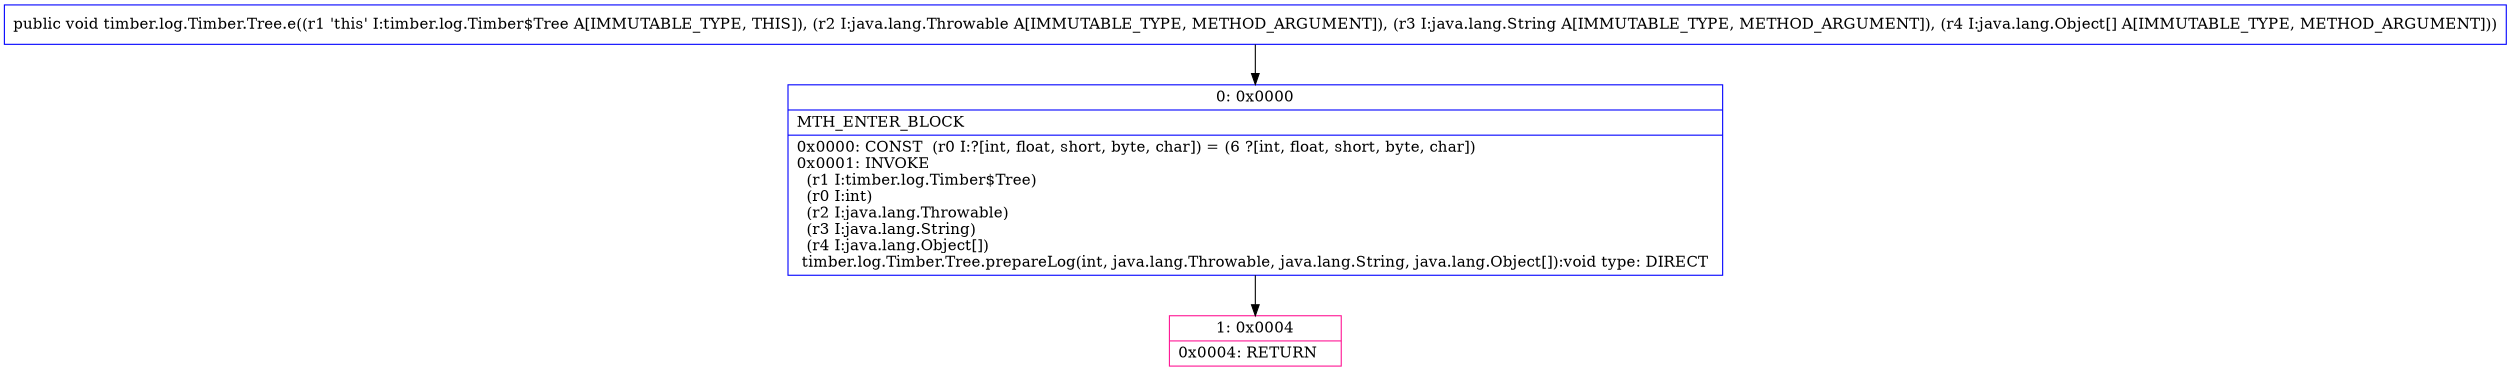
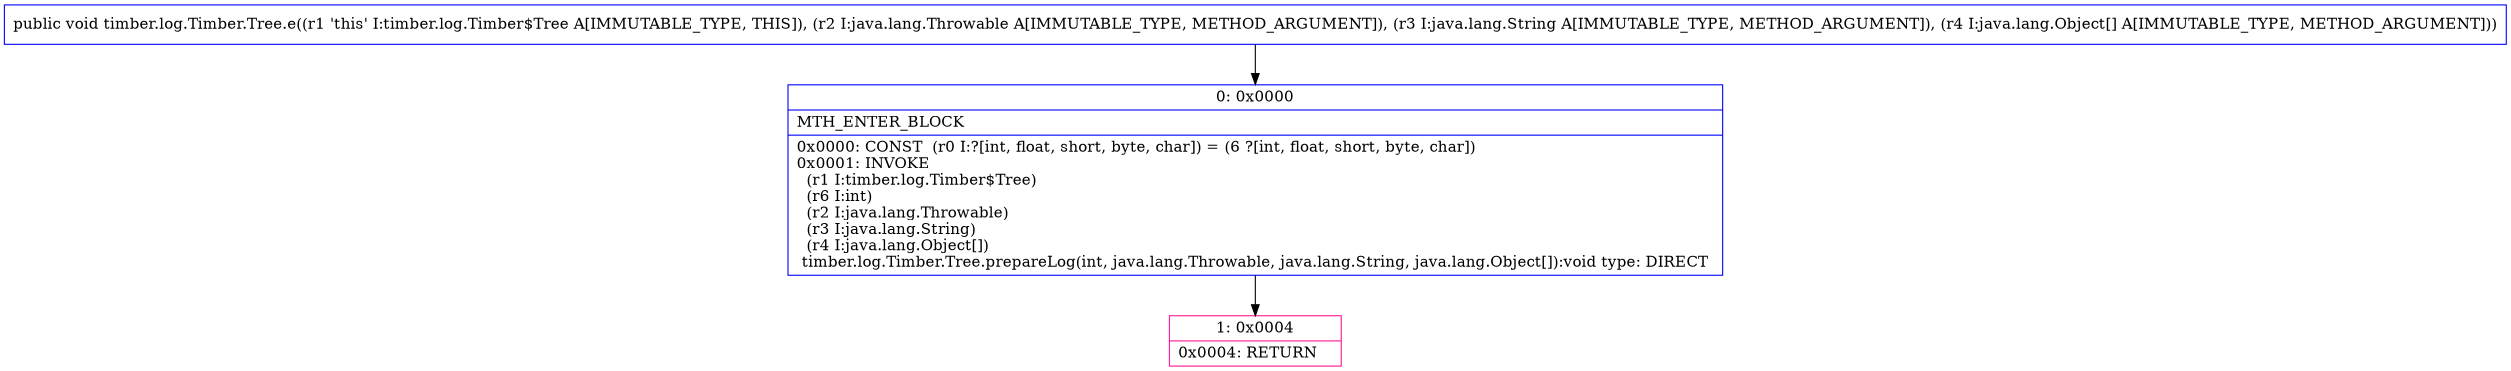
node "0: 0x0000": text "(r0 I:int)" -> "(r6 I:int)"
